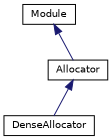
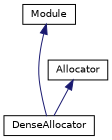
edge "Allocator" -> "Module": now "DenseAllocator" -> "Module"
